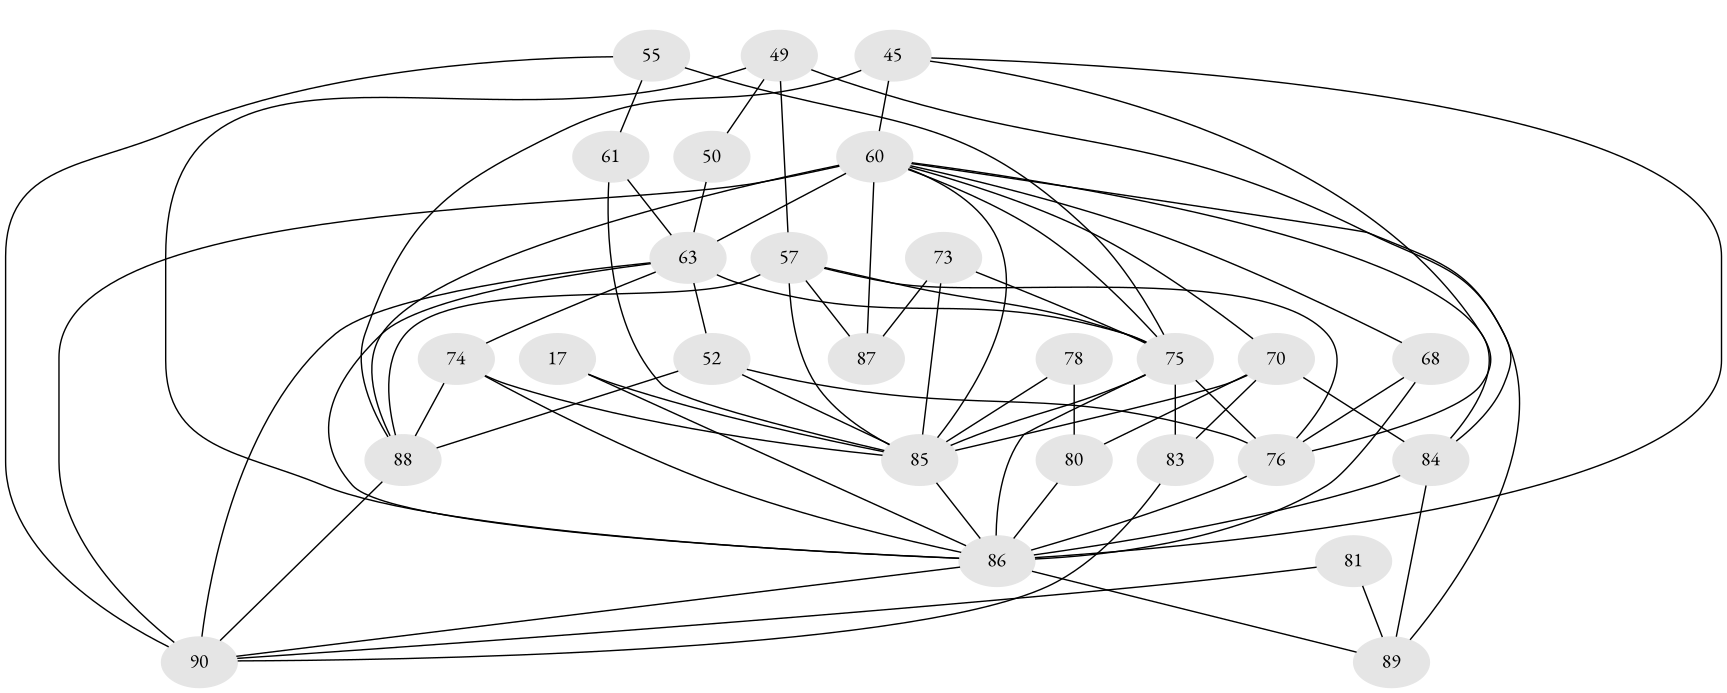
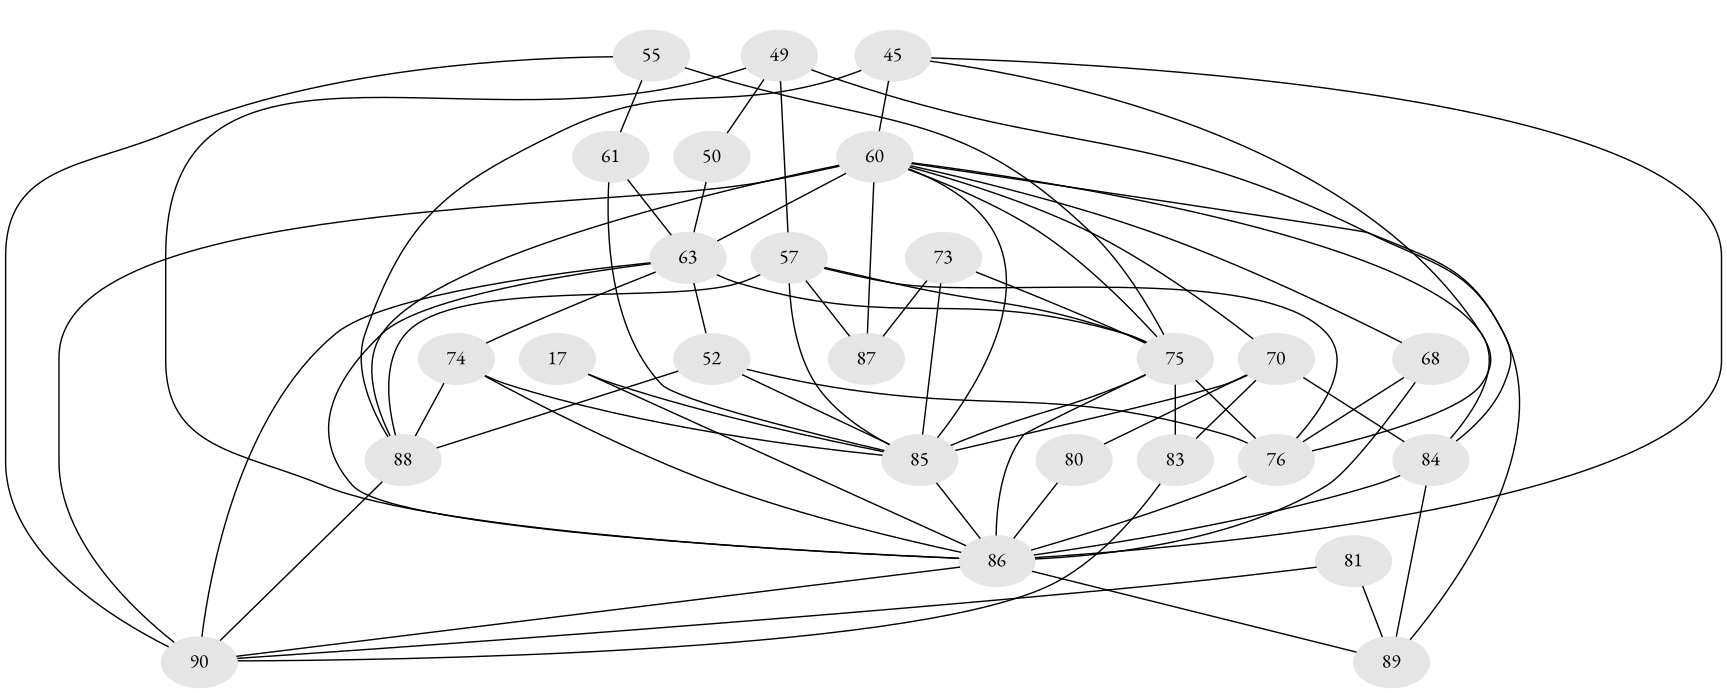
node "78": removed
